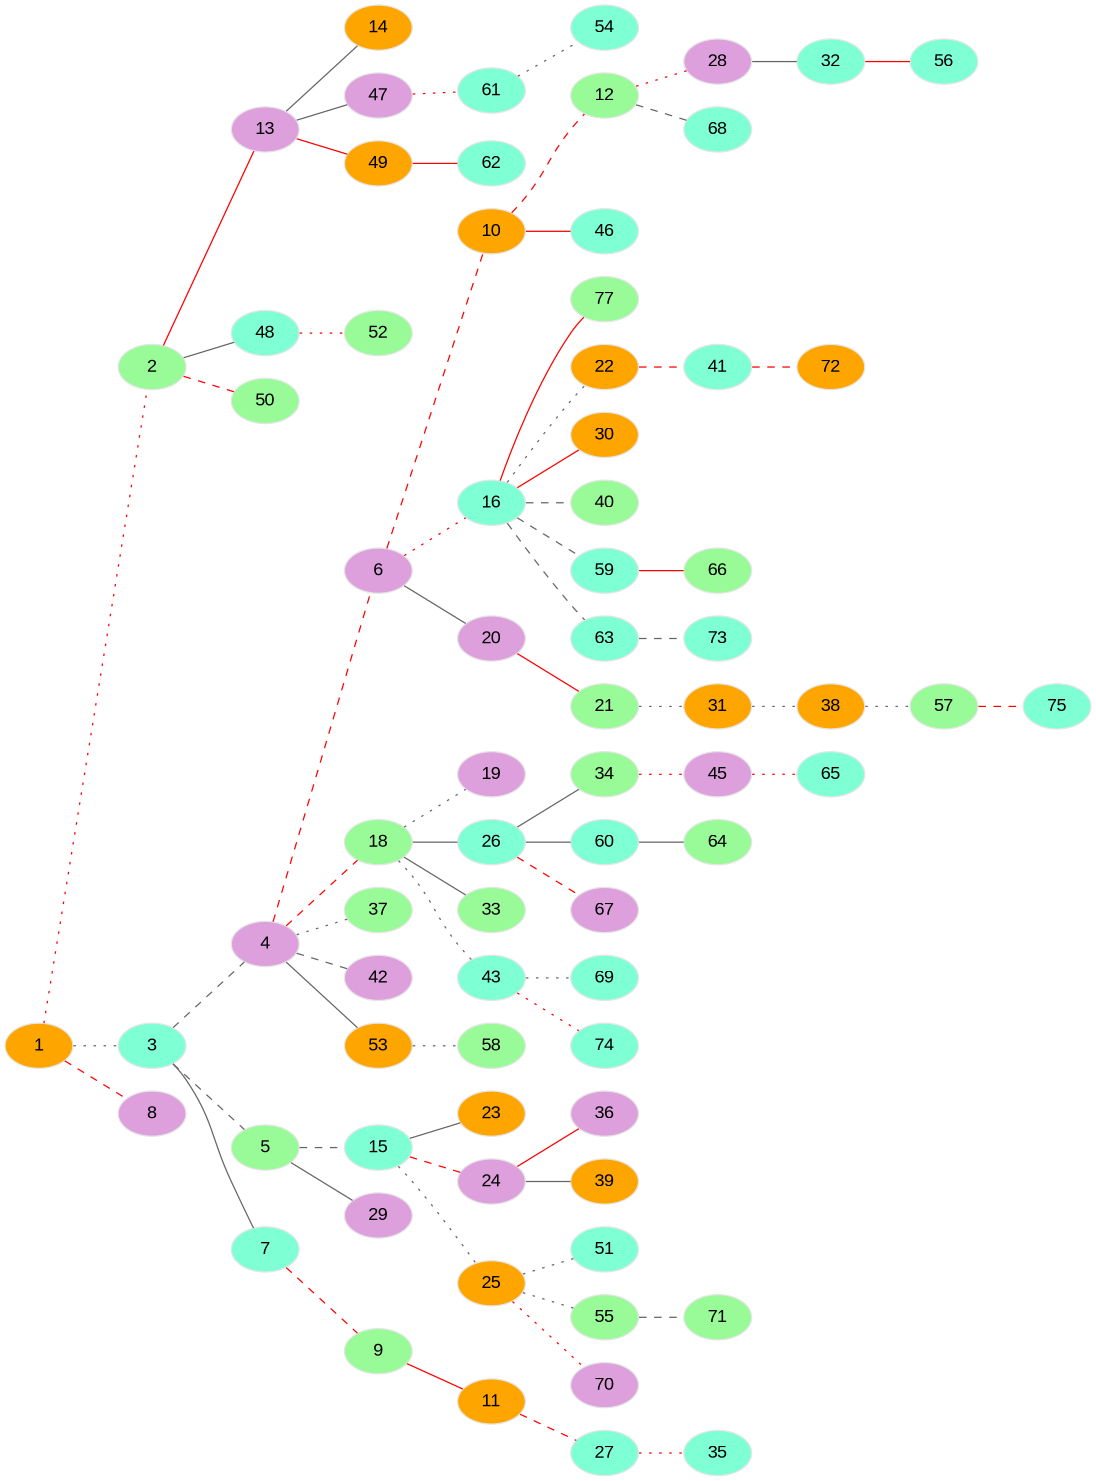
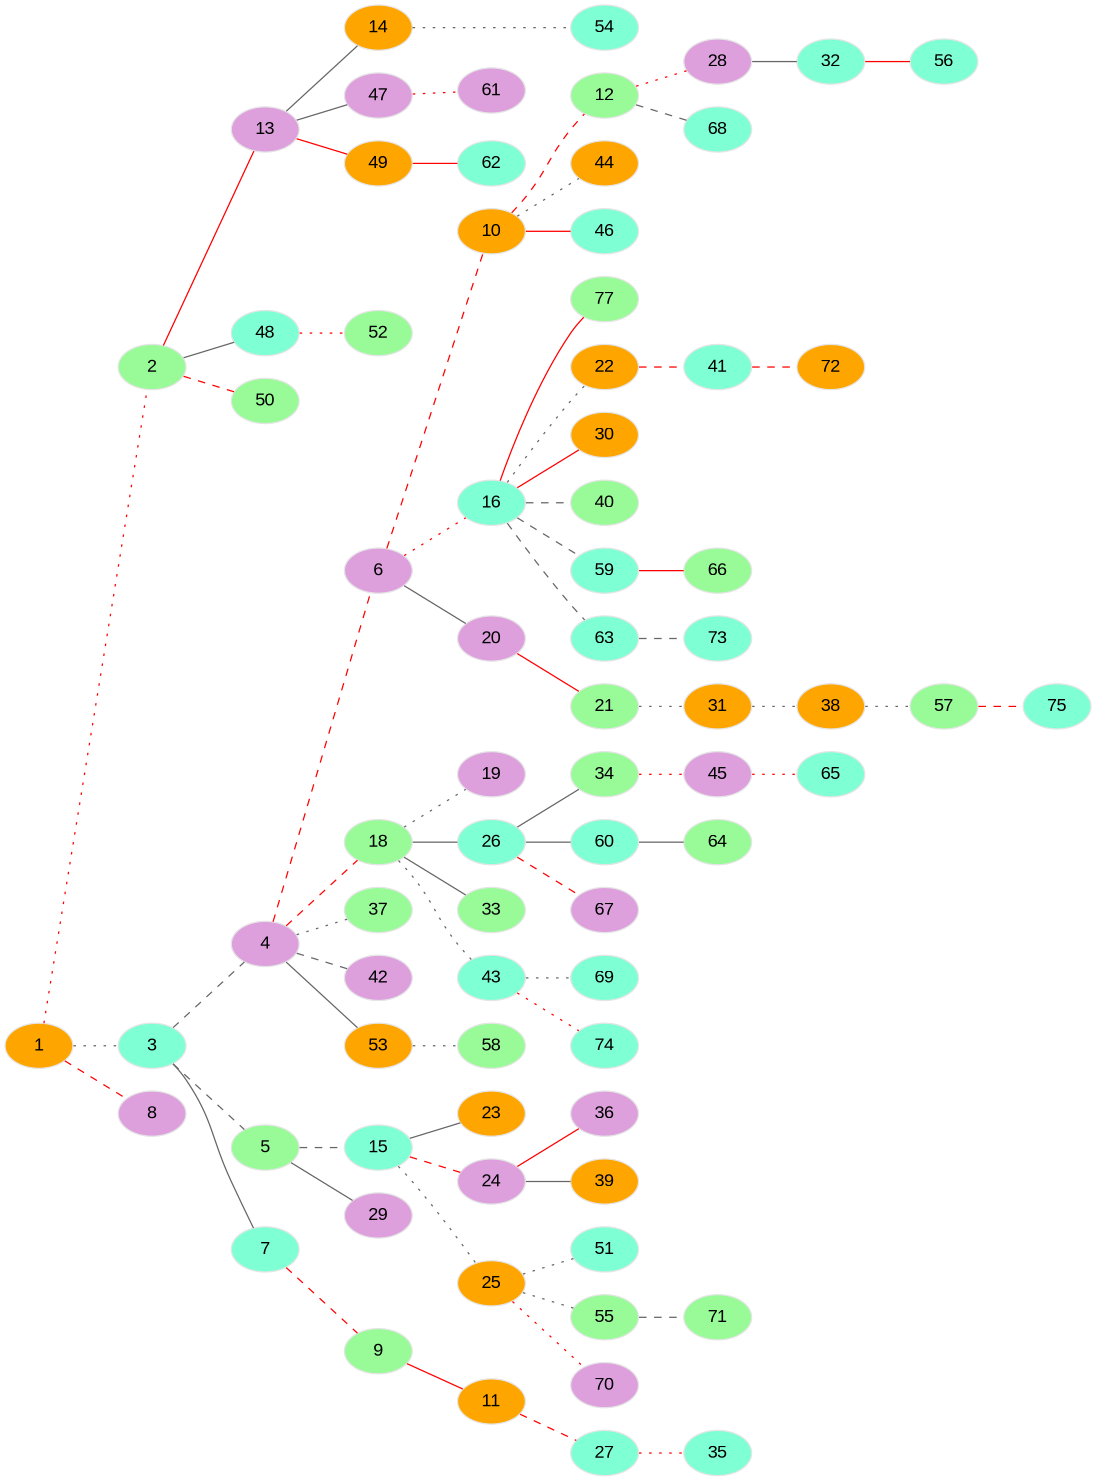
edge "54" -- "61": now "54" -- "14"
node "61": fillcolor aquamarine -> plum
node "44": added
